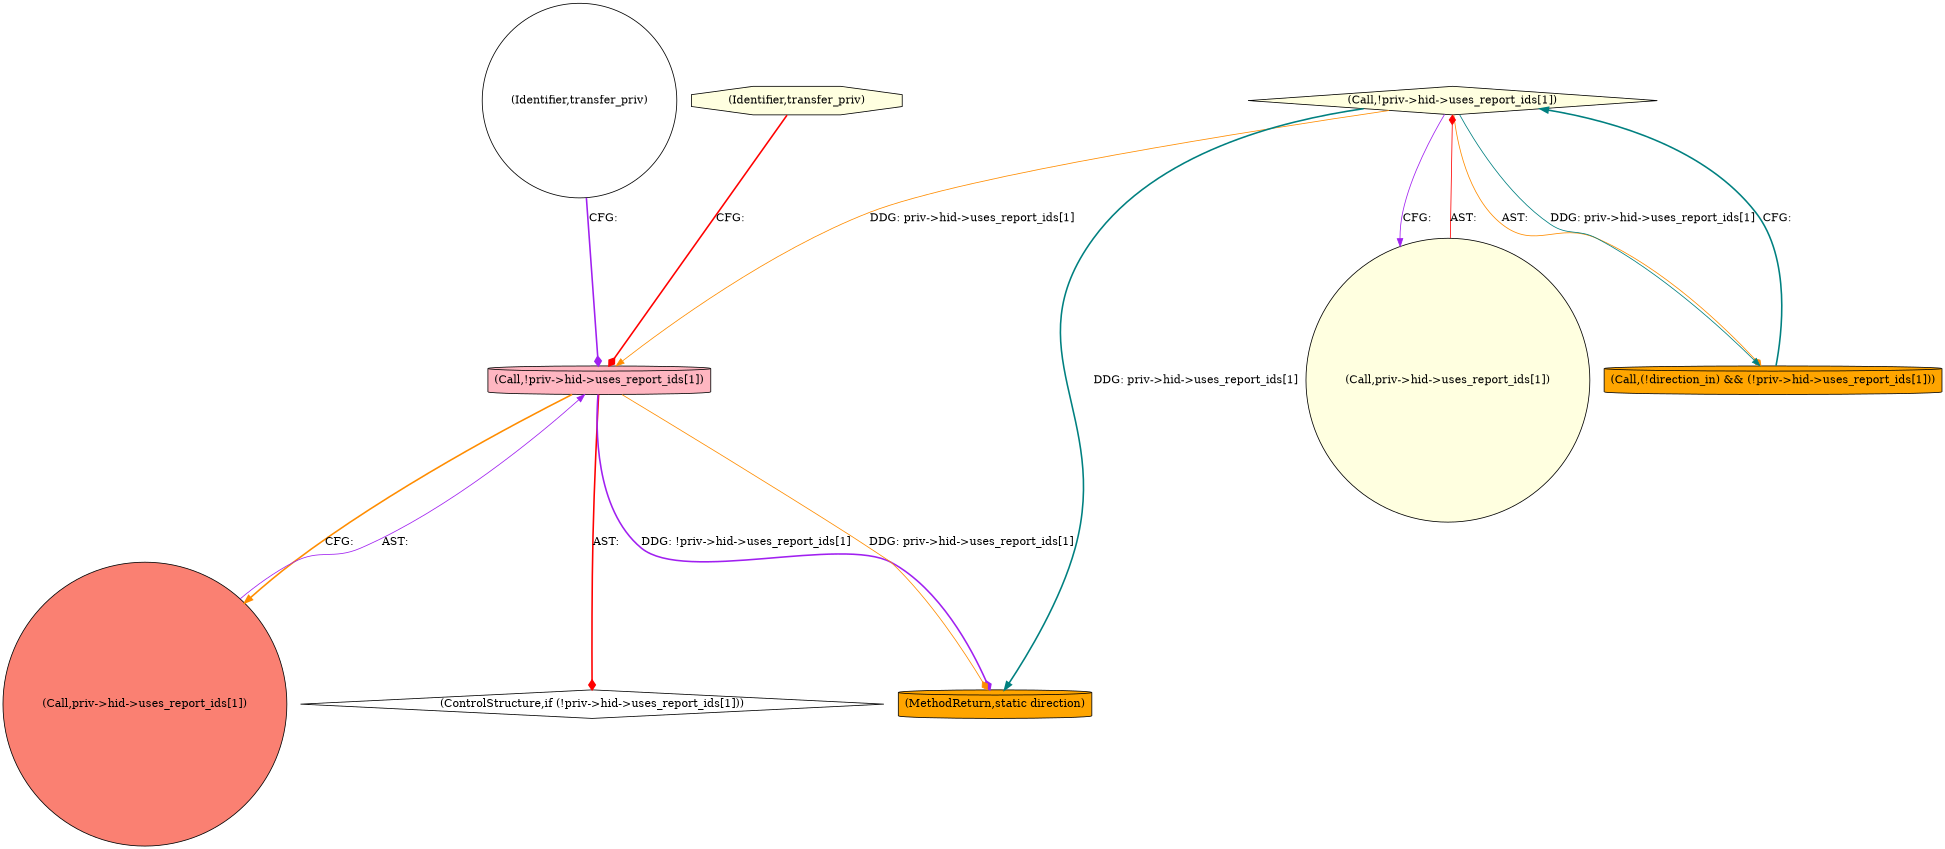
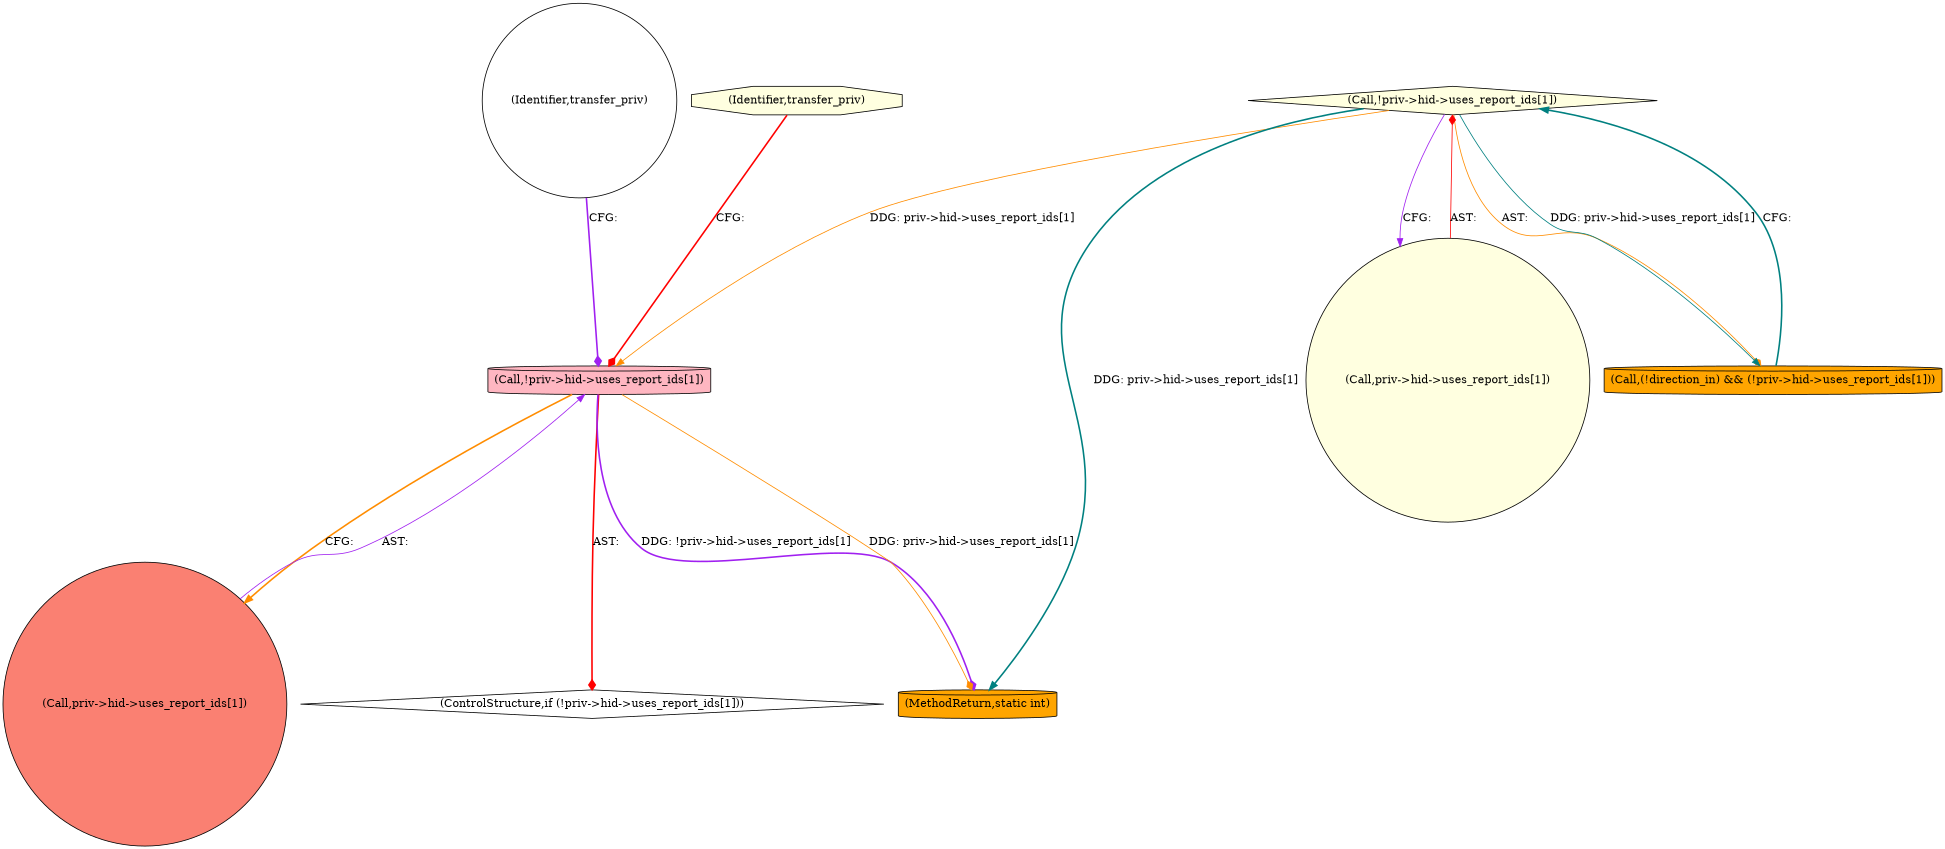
node "(MethodReturn,static direction)": label "(MethodReturn,static direction)" -> "(MethodReturn,static int)"
